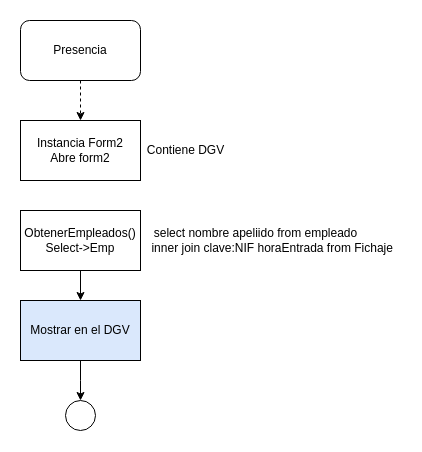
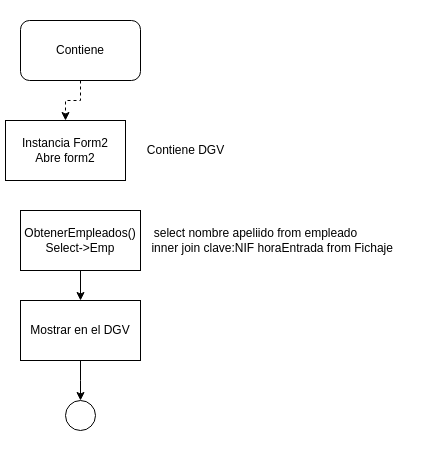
node "Presencia": label "Presencia" -> "Contiene"
node "Instancia Form2 Abre form2": moved (81, 151) -> (66, 151)
node "Mostrar en el DGV": fillcolor #dae8fc -> #ffffff
